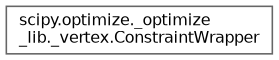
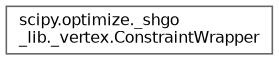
node "scipy.optimize._optimize _lib._vertex.ConstraintWrapper": label "scipy.optimize._optimize _lib._vertex.ConstraintWrapper" -> "scipy.optimize._shgo _lib._vertex.ConstraintWrapper"
